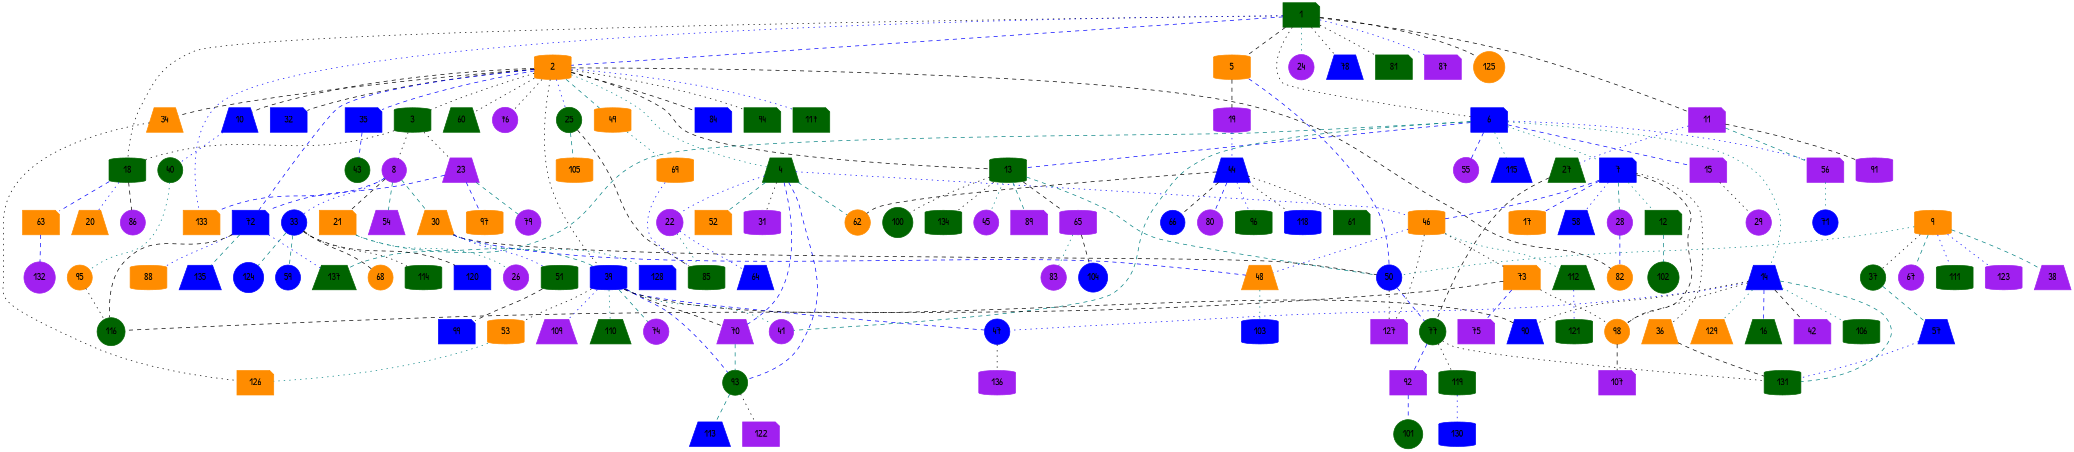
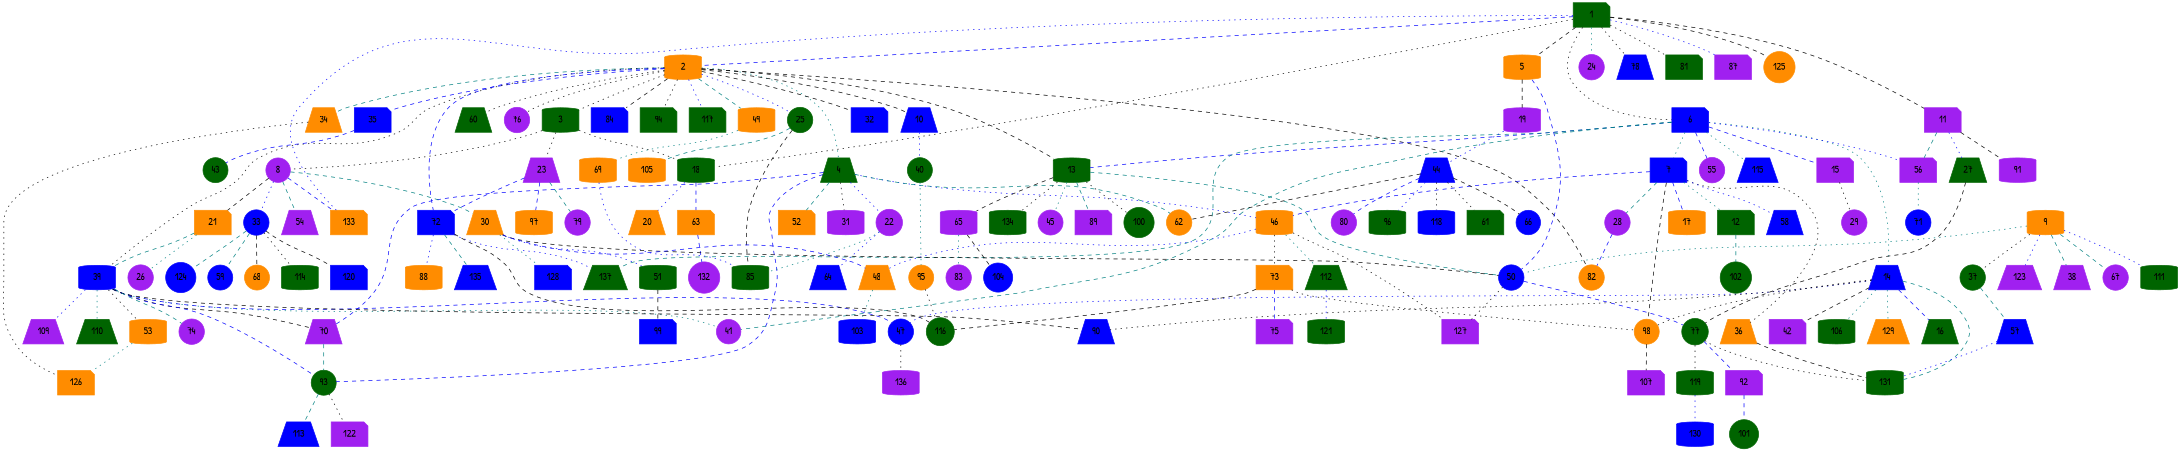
edge "2" -- "34": color black -> teal
node "86": removed
node "123": shape cylinder -> trapezium
